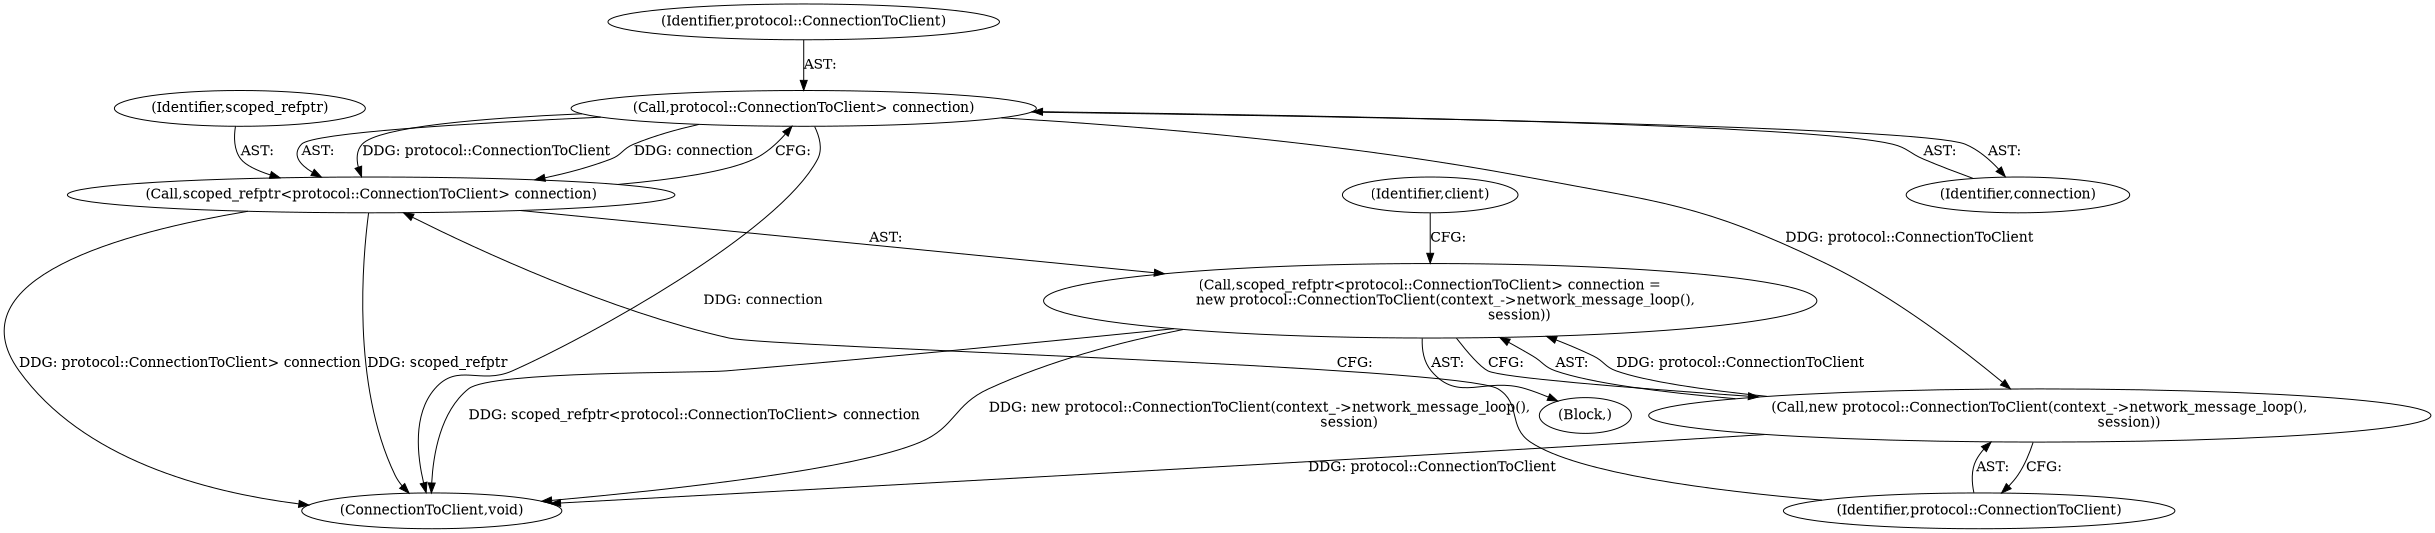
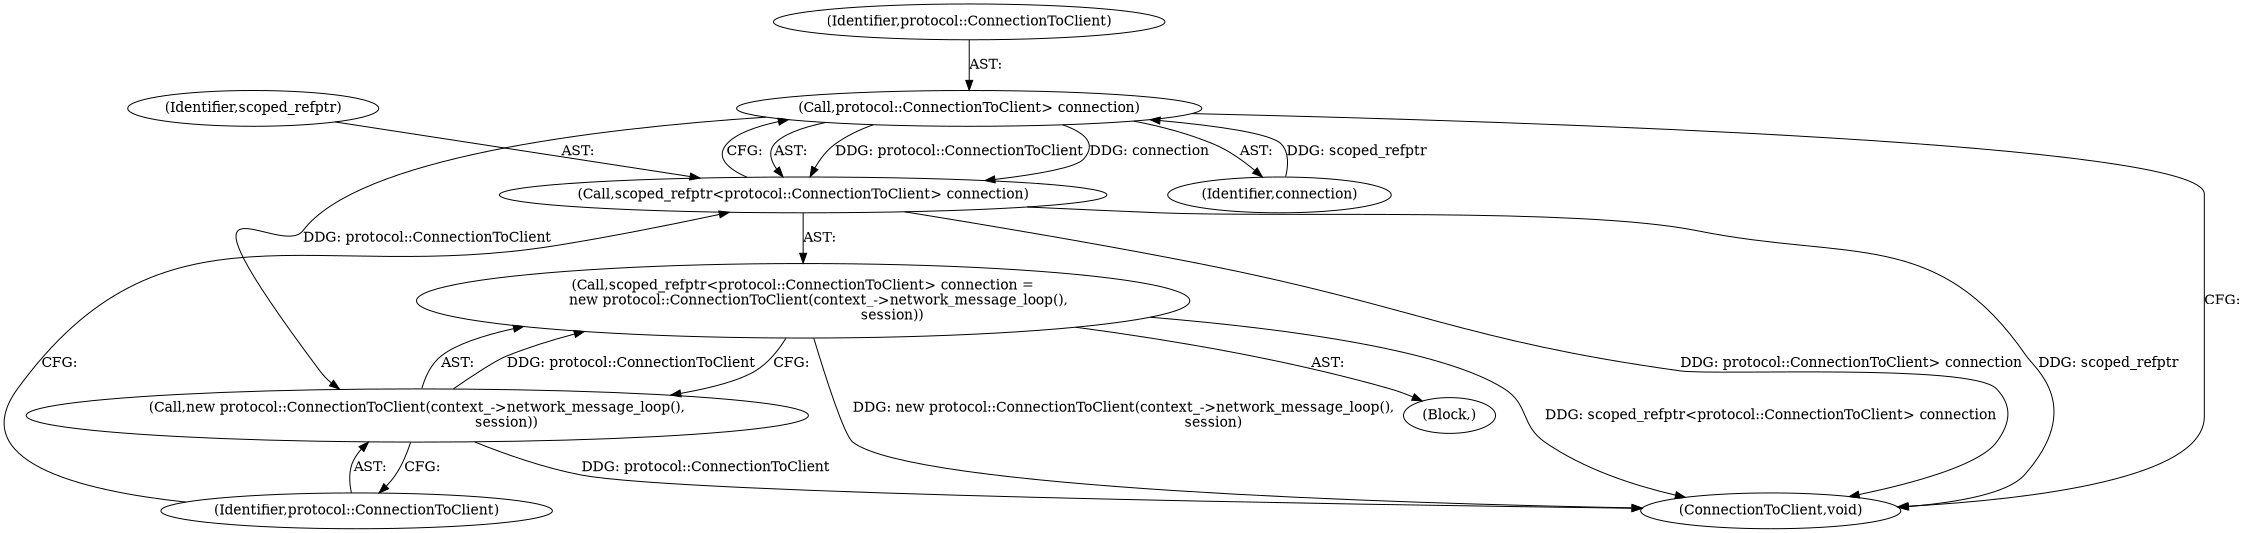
edge "(Identifier,connection)" -> "(Call,protocol::ConnectionToClient> connection)": label "AST: " -> "DDG: scoped_refptr"
node "(Identifier,client)": removed
edge "(Call,protocol::ConnectionToClient> connection)" -> "(ConnectionToClient,void)": label "DDG: connection" -> "CFG: "
